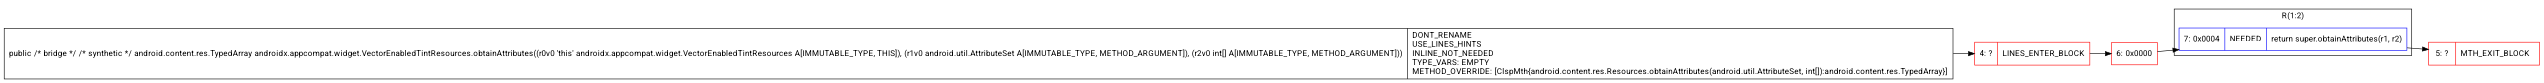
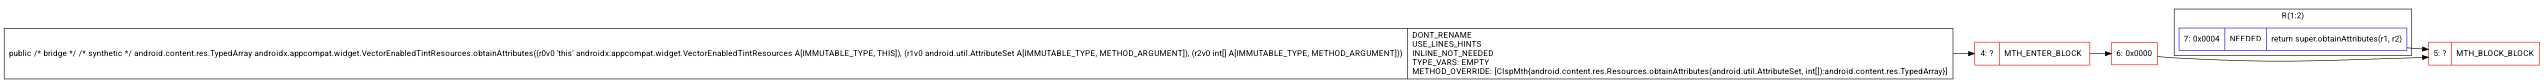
edge "6: 0x0000" -> "7: 0x0004": now "6: 0x0000" -> "5: ?"
node "4: ?": text "LINES_ENTER_BLOCK" -> "MTH_ENTER_BLOCK"
node "5: ?": text "MTH_EXIT_BLOCK" -> "MTH_BLOCK_BLOCK"
